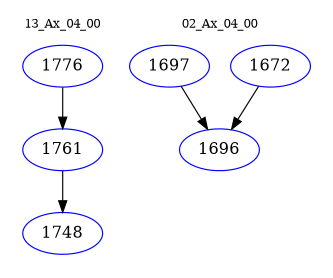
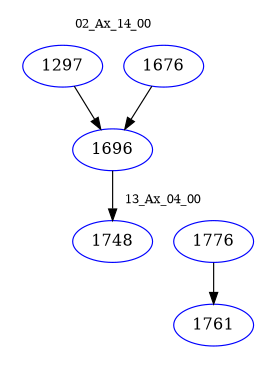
cluster "02_Ax_04_00": label "02_Ax_04_00" -> "02_Ax_14_00"
node "1697": label "1697" -> "1297"
node "1672": label "1672" -> "1676"
edge "1761" -> "1748": now "1696" -> "1748"
